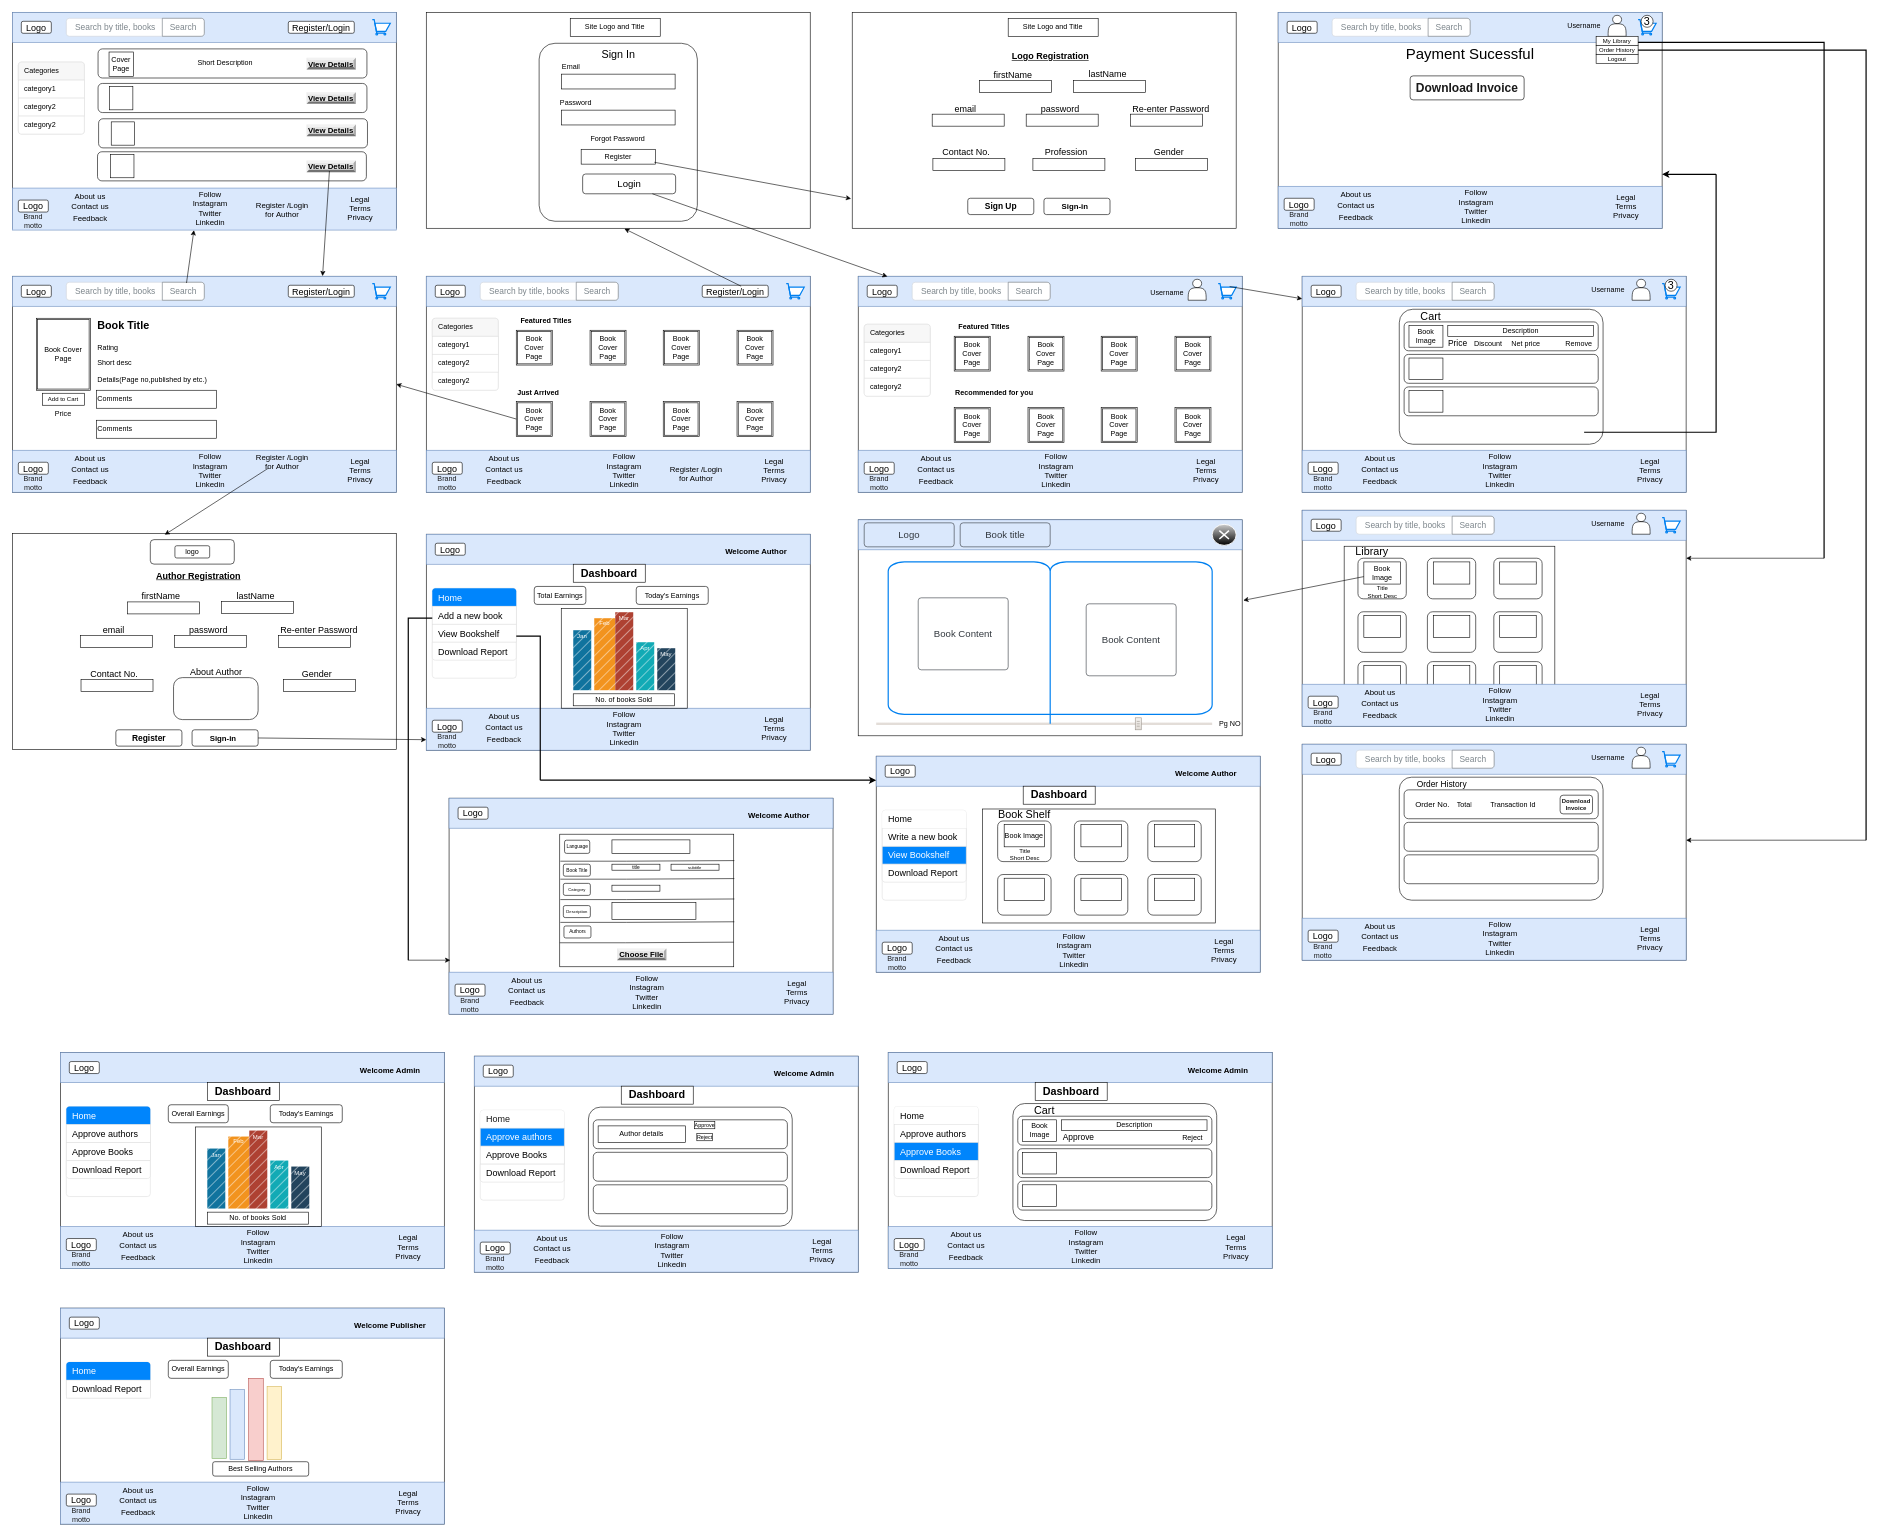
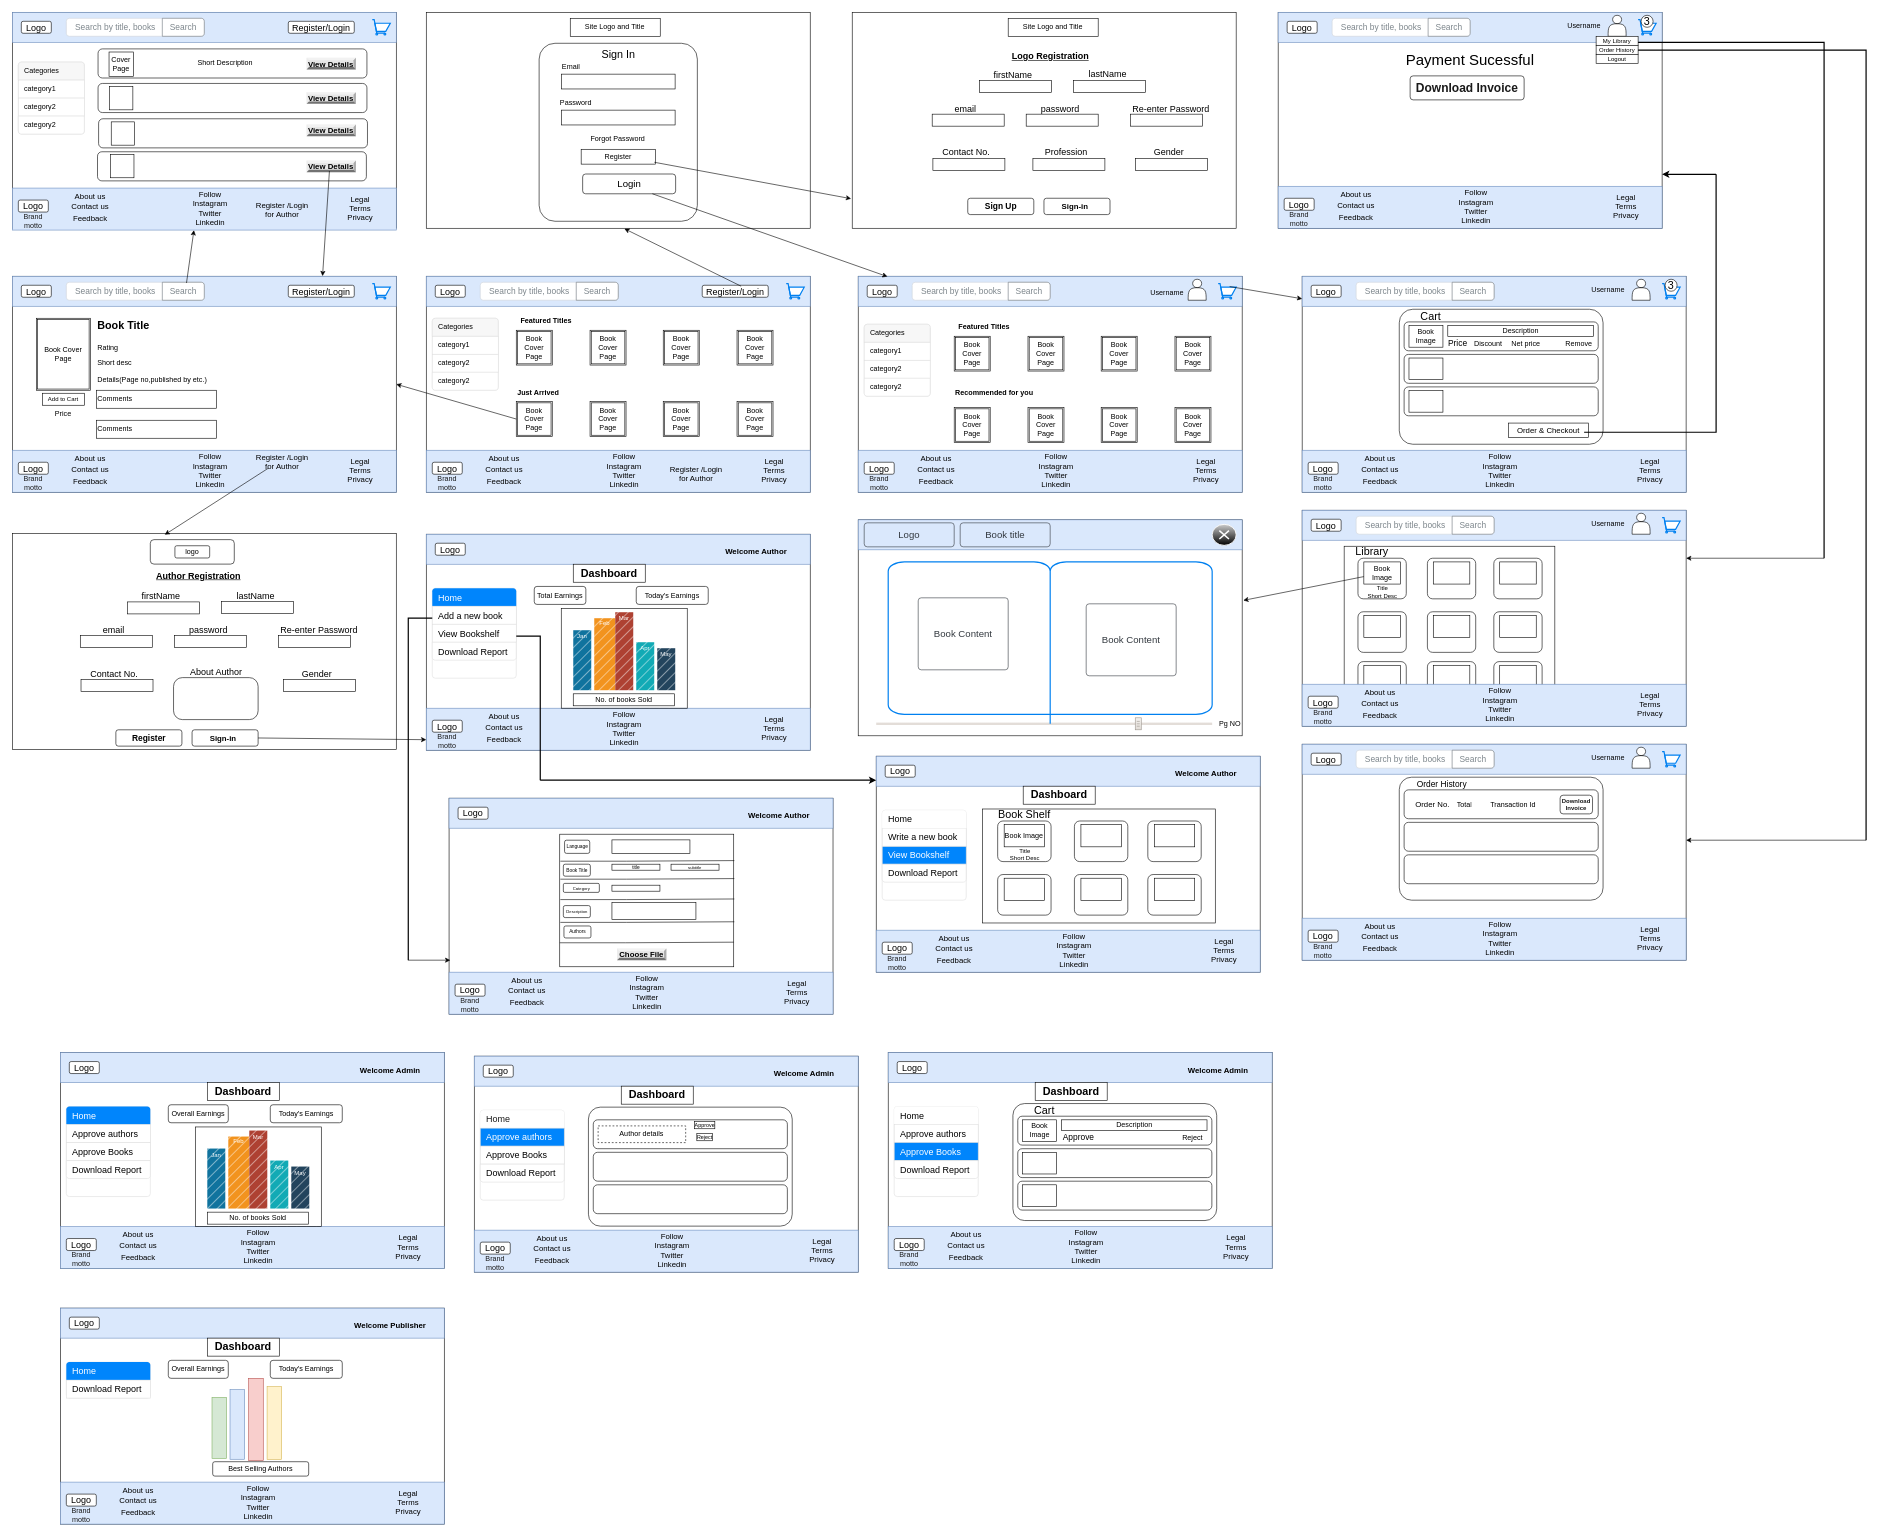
node "Payment Sucessful": moved (1470, 54) -> (1470, 60)
node "Order & Checkout": added
node "Category": size 27x12 -> 36x9
node "Author details": style solid -> dashed
